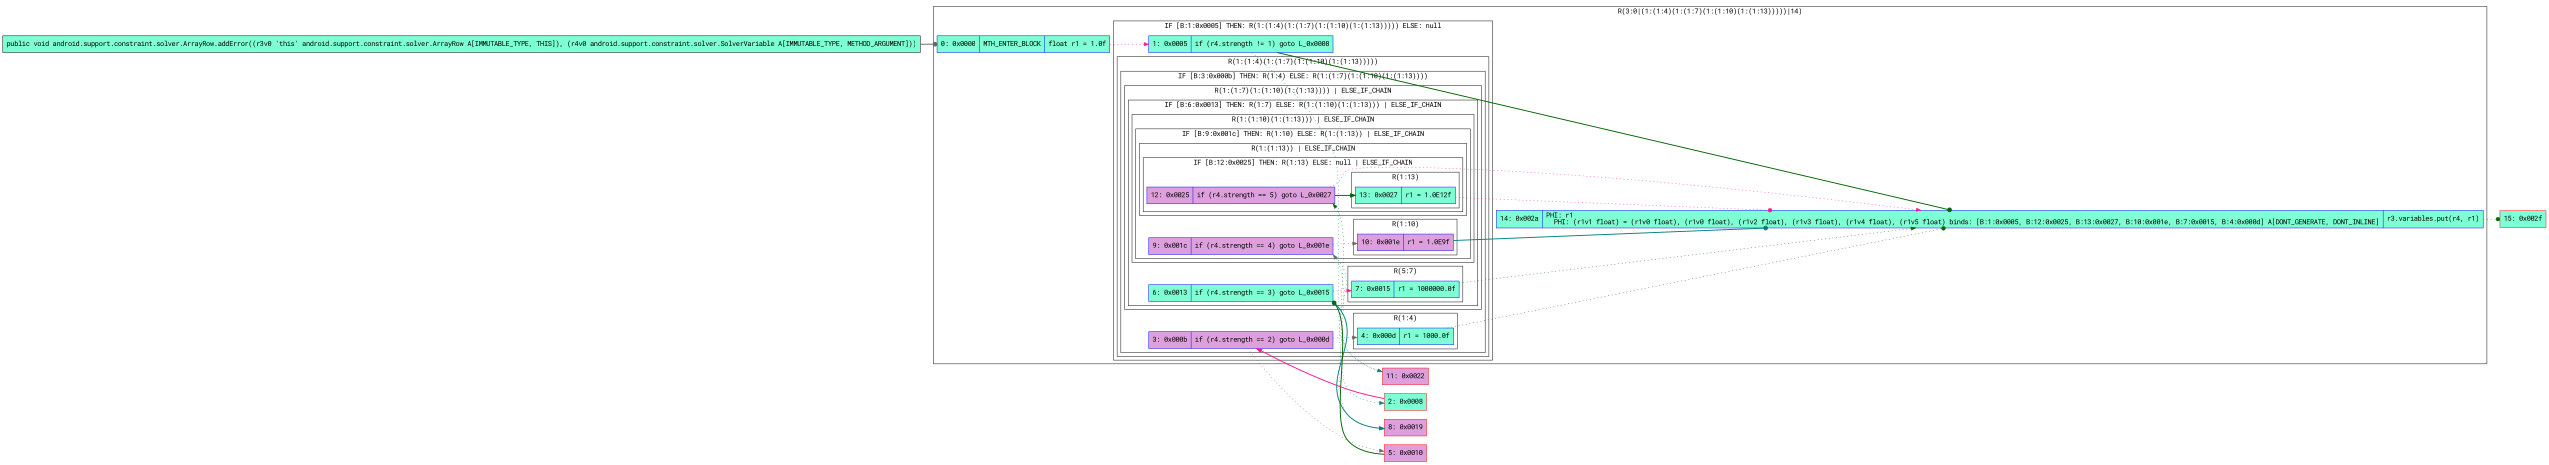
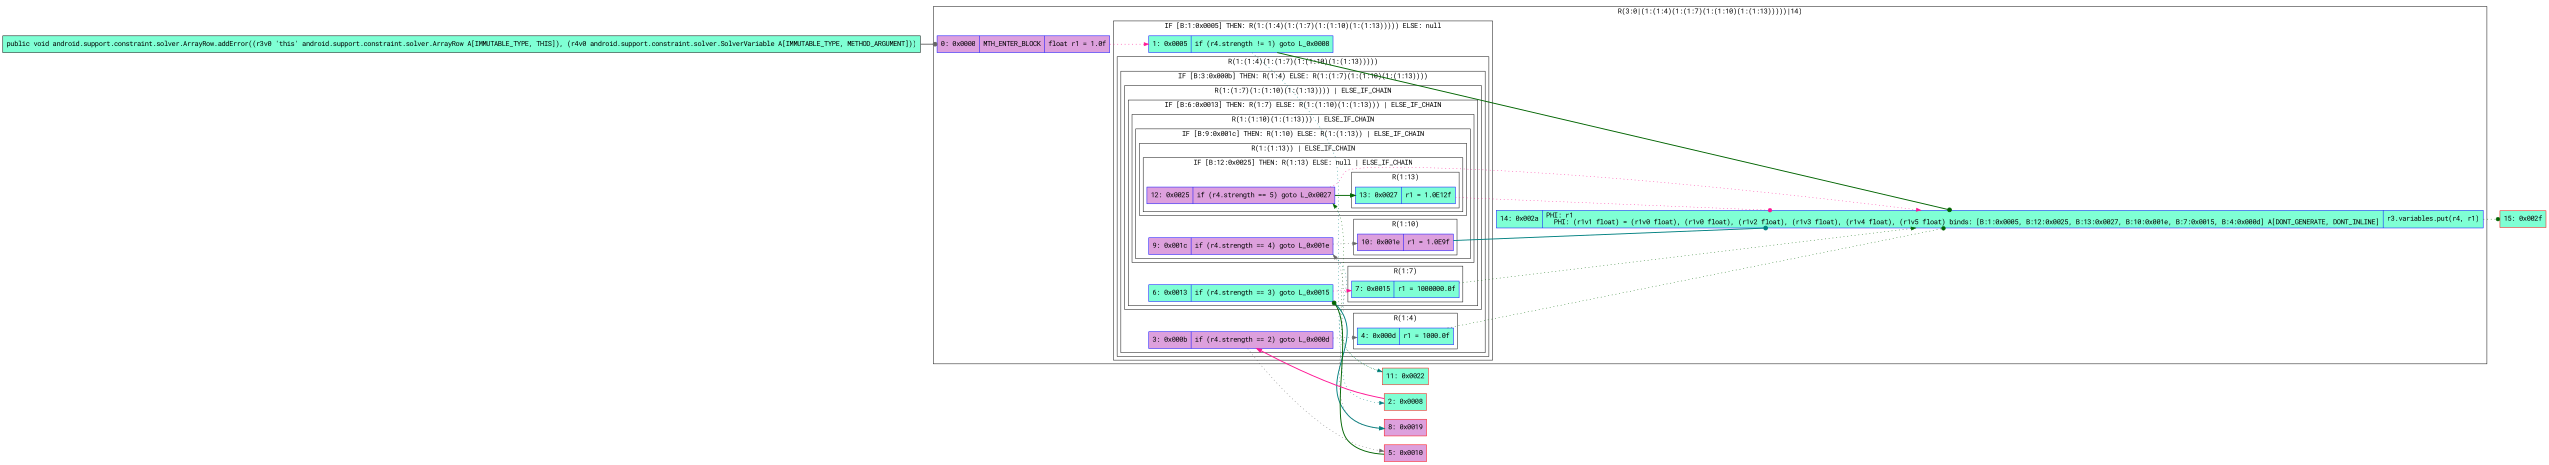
node "0: 0x0000": fillcolor aquamarine -> plum
cluster "R(5:7)": label "R(5:7)" -> "R(1:7)"
node "11: 0x0022": fillcolor plum -> aquamarine
